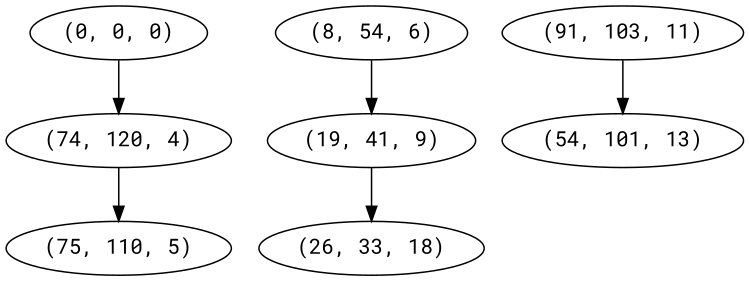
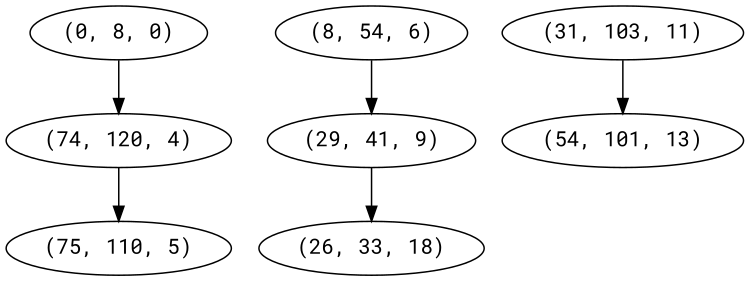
node "(0, 0, 0)": label "(0, 0, 0)" -> "(0, 8, 0)"
node "(91, 103, 11)": label "(91, 103, 11)" -> "(31, 103, 11)"
node "(19, 41, 9)": label "(19, 41, 9)" -> "(29, 41, 9)"
